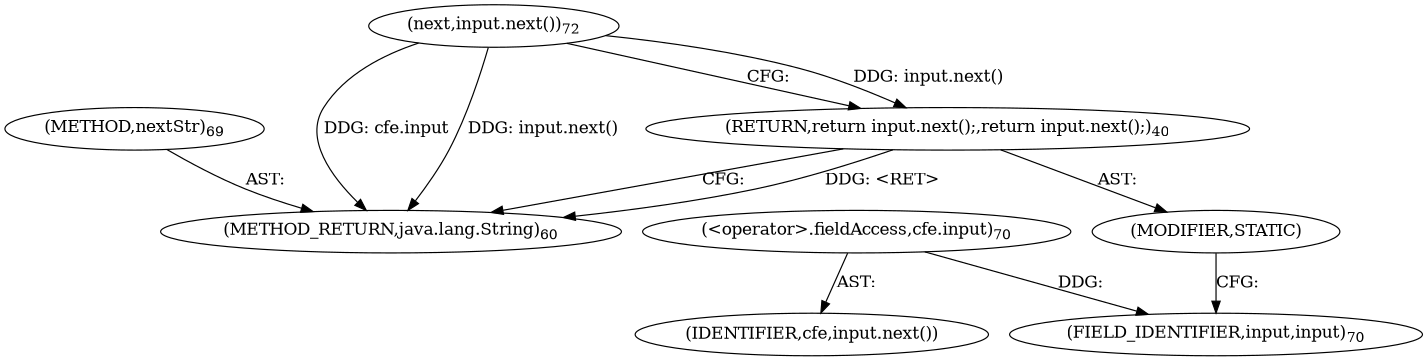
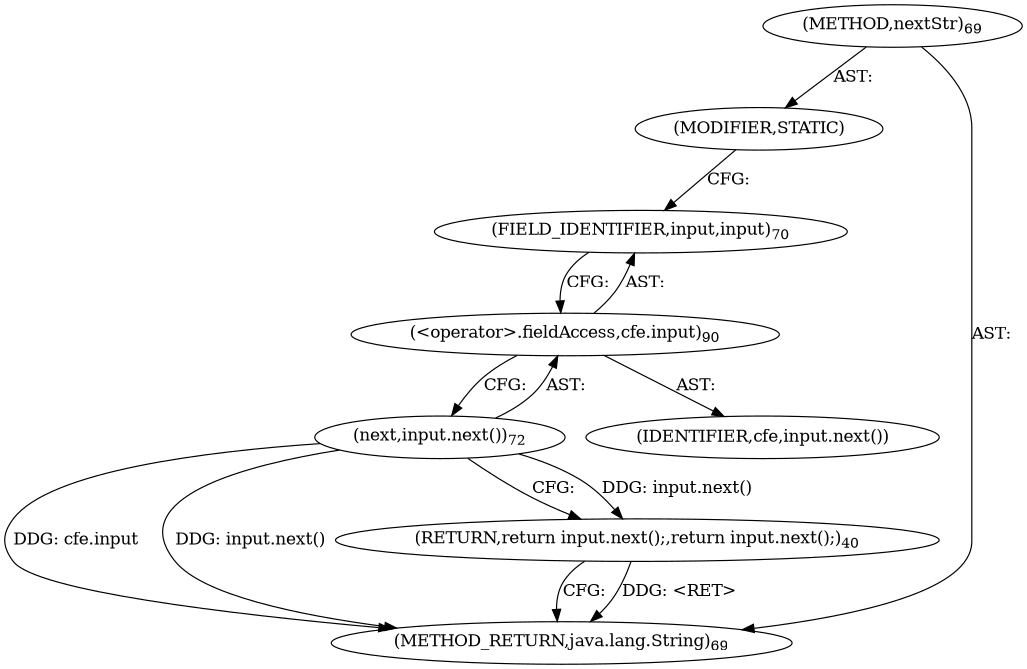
edge "(RETURN,return input.next();,return input.next();)" -> "(MODIFIER,STATIC)": now "(METHOD,nextStr)" -> "(MODIFIER,STATIC)"
node "(METHOD_RETURN,java.lang.String)": text "60" -> "69"
node "(<operator>.fieldAccess,cfe.input)": text "70" -> "90"
edge "(FIELD_IDENTIFIER,input,input)" -> "(<operator>.fieldAccess,cfe.input)": added, label "CFG:"
edge "(<operator>.fieldAccess,cfe.input)" -> "(FIELD_IDENTIFIER,input,input)": label "DDG: " -> "AST: "
edge "(<operator>.fieldAccess,cfe.input)" -> "(next,input.next())": added, label "CFG:"
edge "(next,input.next())" -> "(<operator>.fieldAccess,cfe.input)": added, label "AST:"
